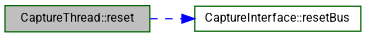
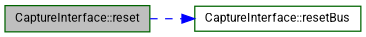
node "CaptureThread::reset": label "CaptureThread::reset" -> "CaptureInterface::reset"
